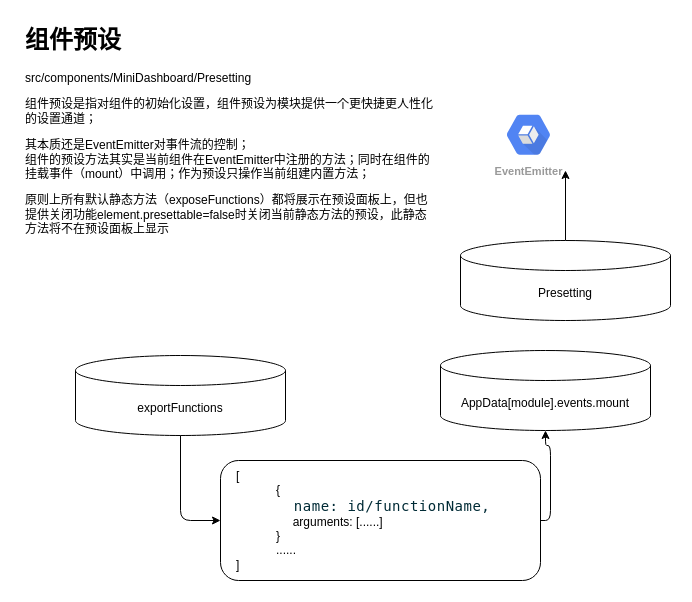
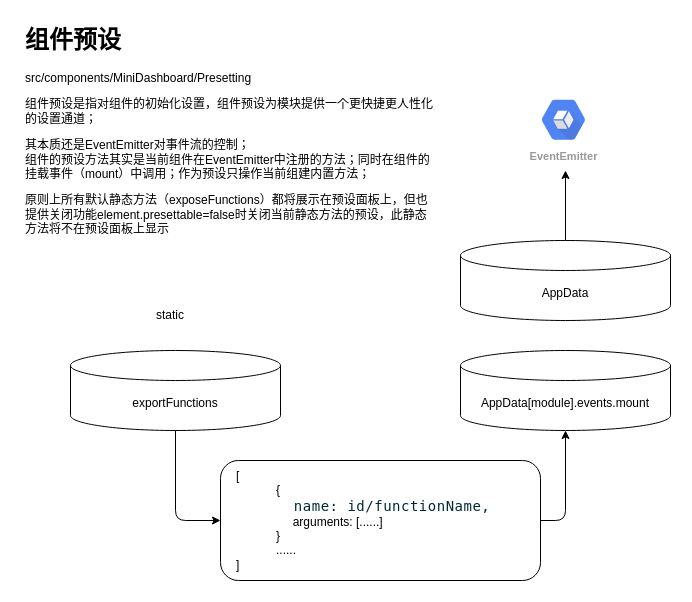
node "EventEmitter": moved (529, 135) -> (564, 120)
node "Presetting": label "Presetting" -> "AppData"
node "static": added
node "AppData[module].events.mount": moved (546, 391) -> (566, 391)
node "exportFunctions": moved (181, 396) -> (176, 391)
